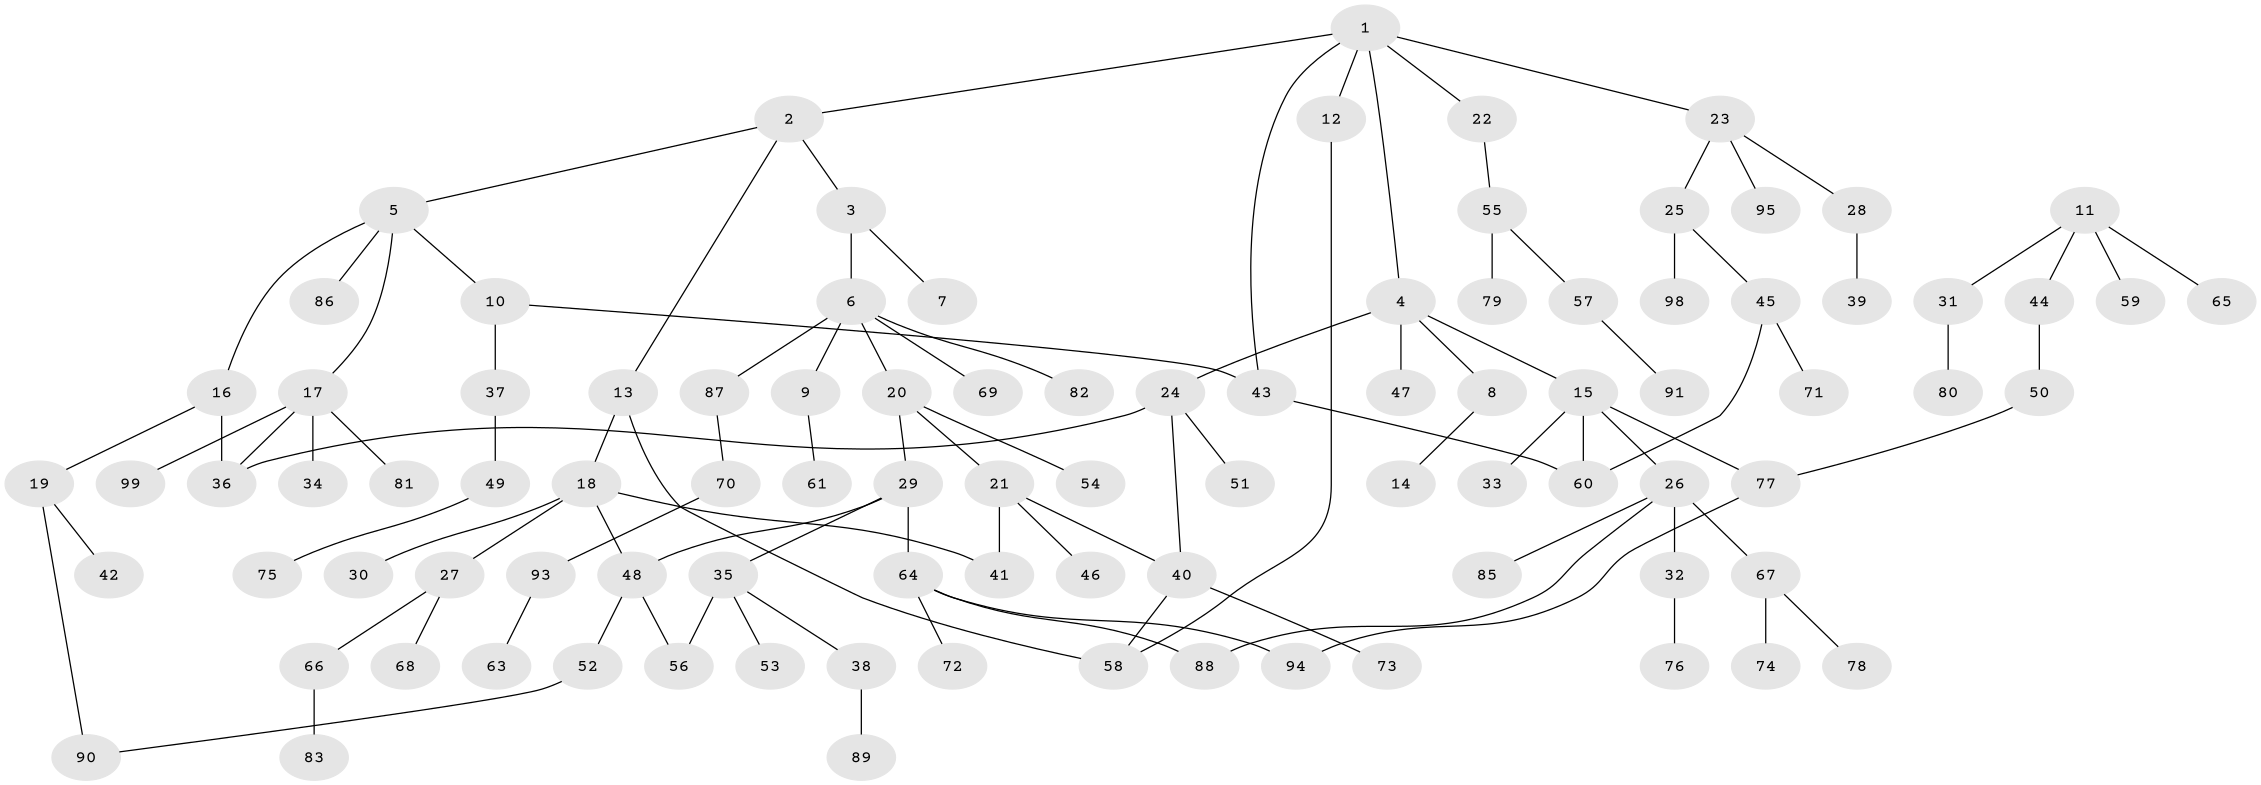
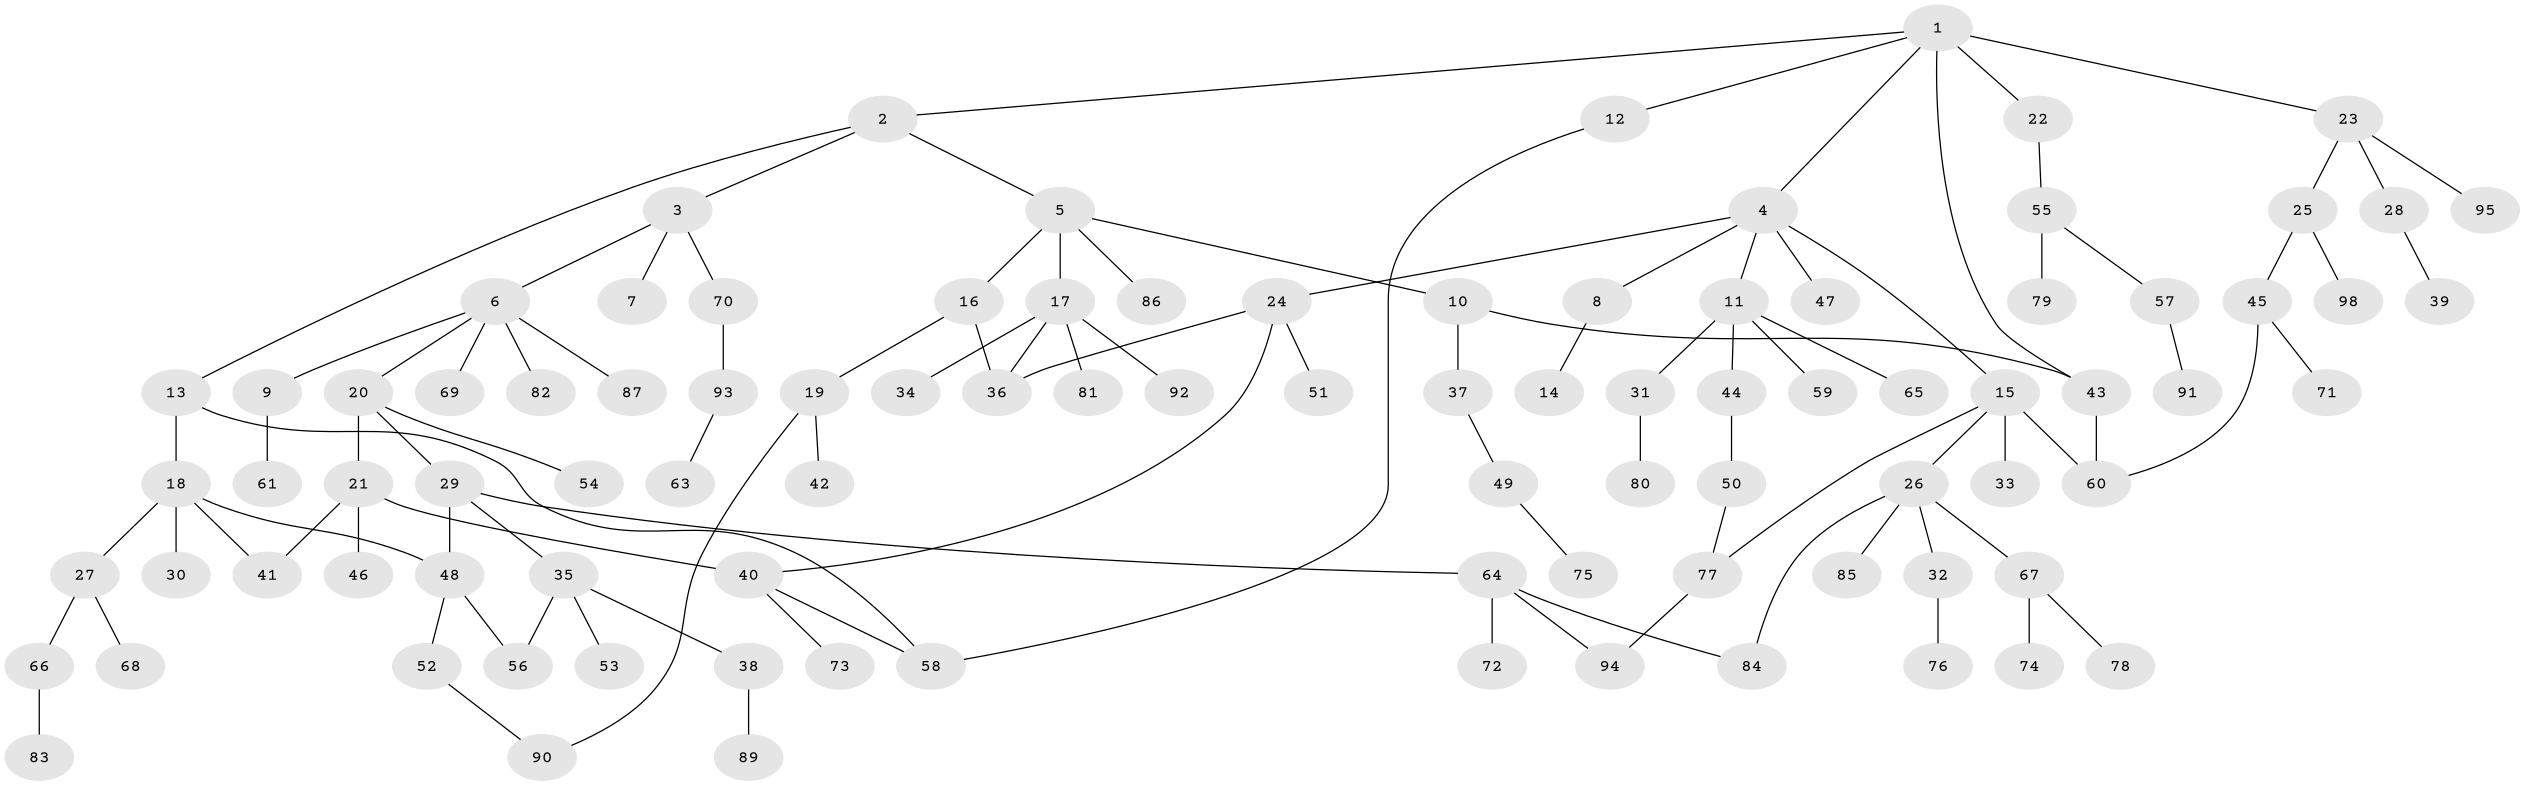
edge "4" -- "11": added
edge "87" -- "70": now "3" -- "70"
node "99": label "99" -> "92"
node "88": label "88" -> "84"
